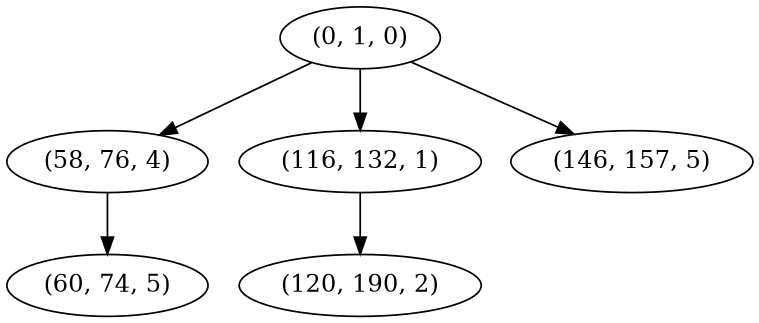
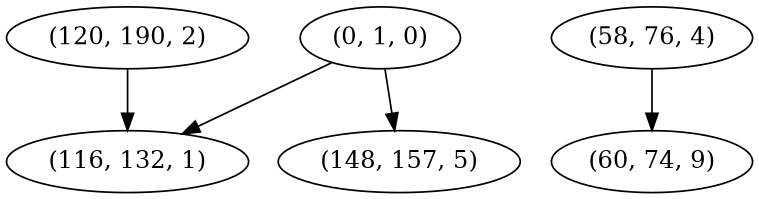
edge "(0, 1, 0)" -> "(58, 76, 4)": removed
node "(146, 157, 5)": label "(146, 157, 5)" -> "(148, 157, 5)"
edge "(116, 132, 1)" -> "(120, 190, 2)": reversed
node "(60, 74, 5)": label "(60, 74, 5)" -> "(60, 74, 9)"
